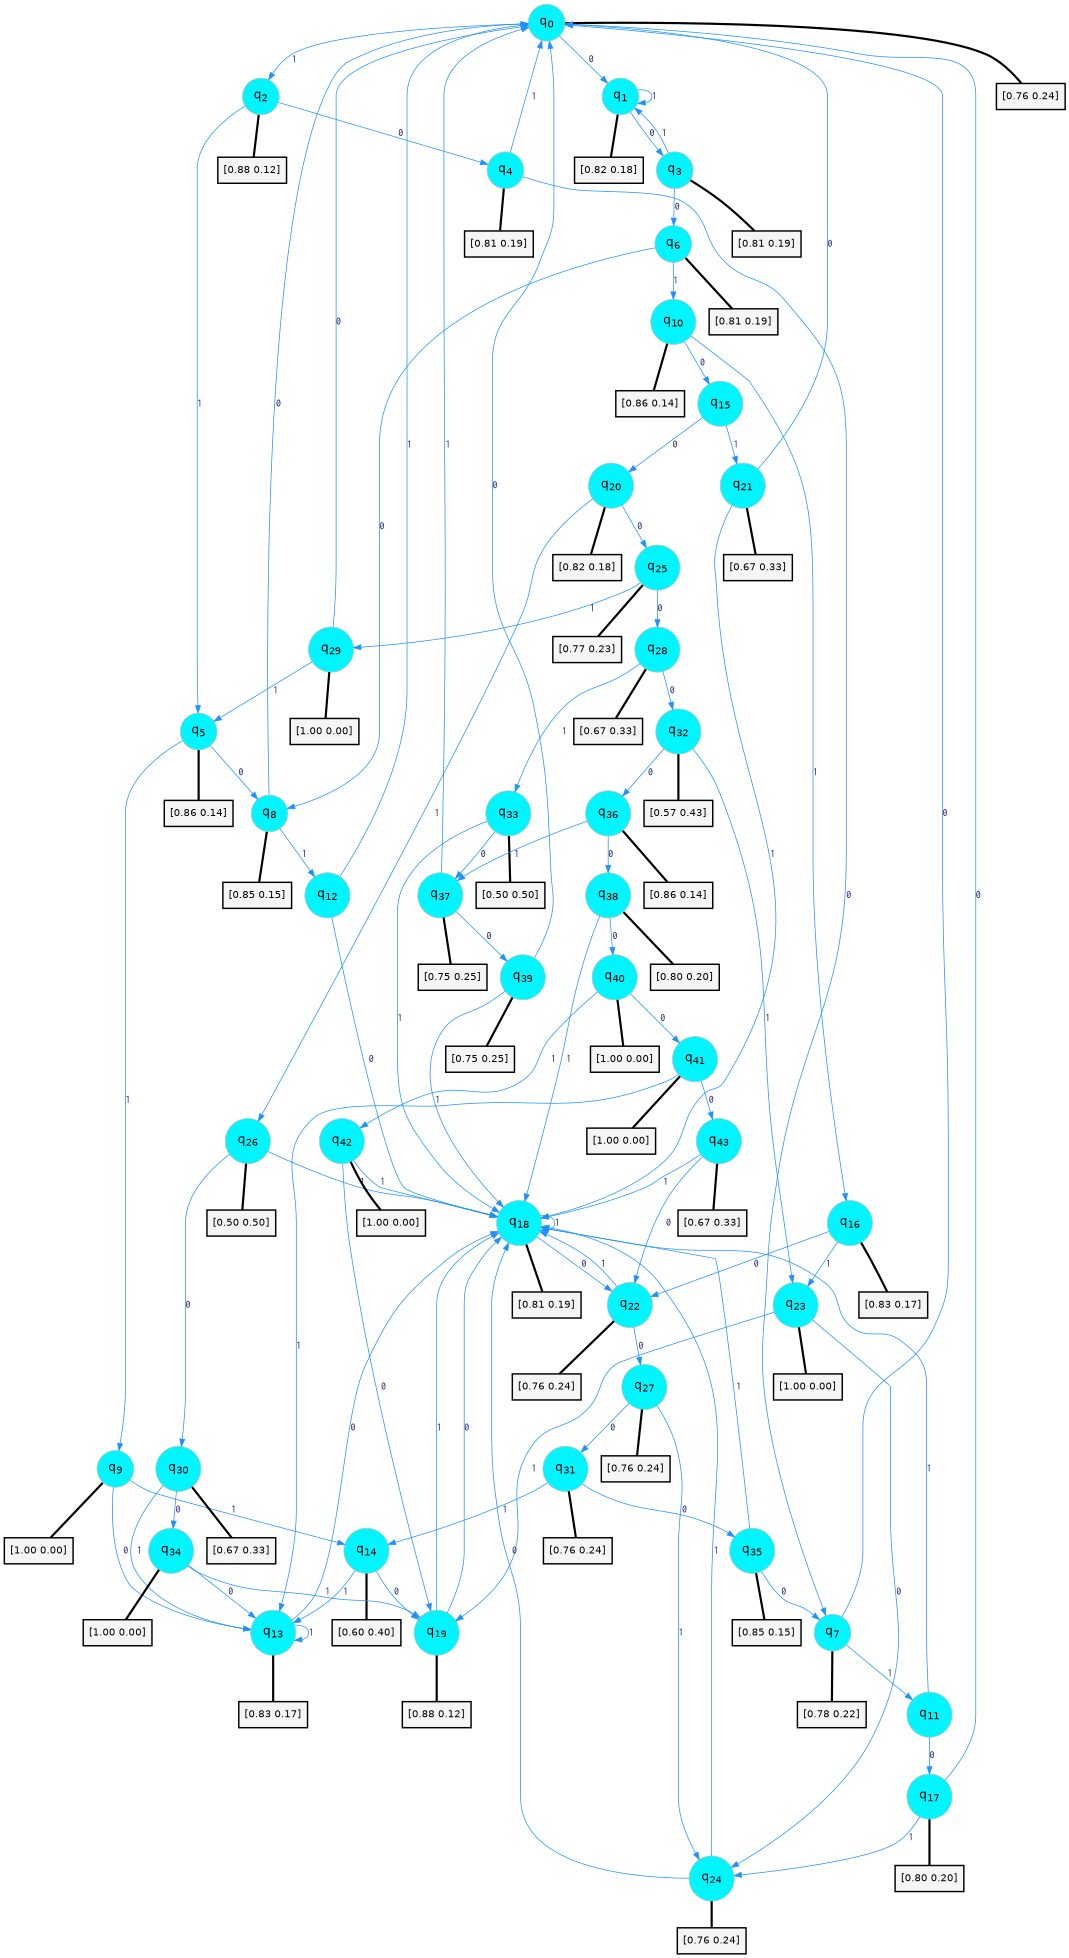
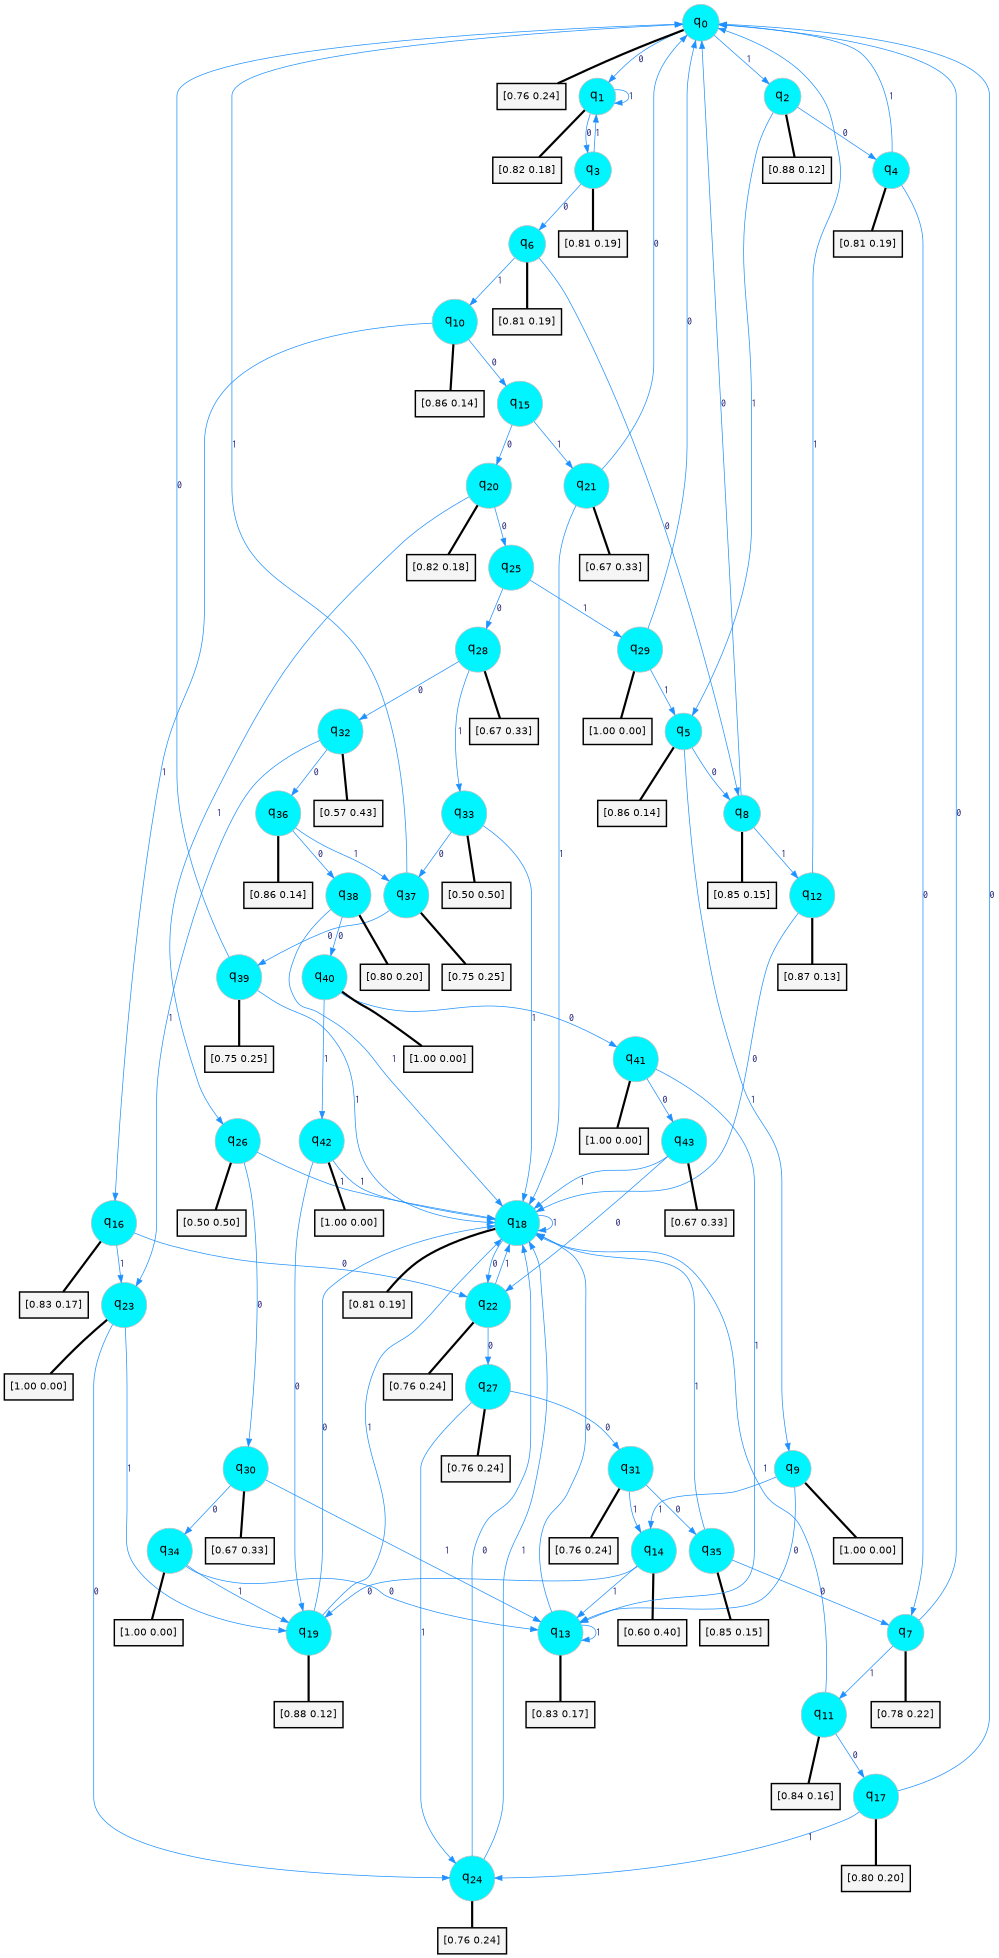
node "[0.77 0.23]": removed
node "[0.87 0.13]": added
node "[0.84 0.16]": added
